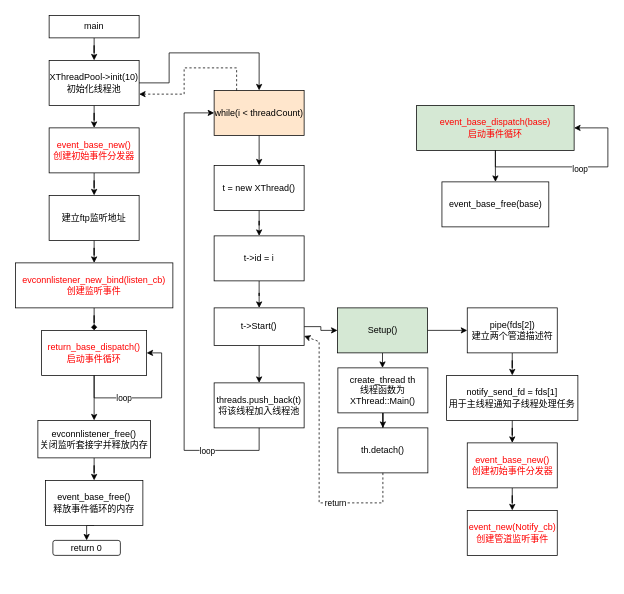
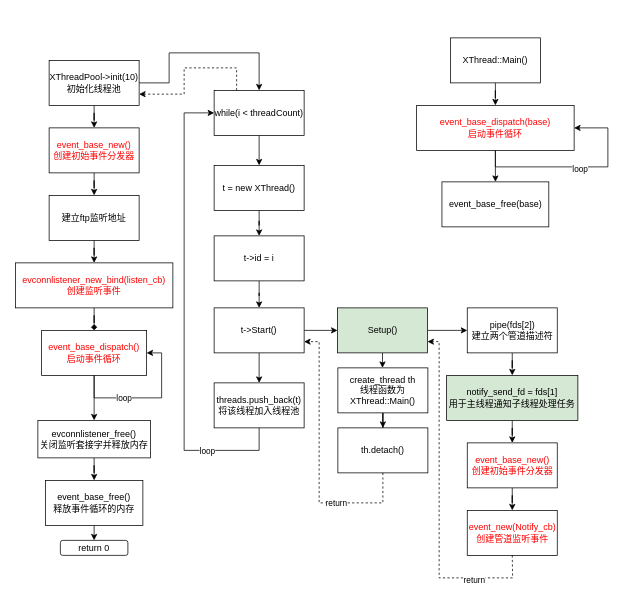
node "main": removed
edge "main" -> "XThreadPool->init(10) 初始化线程池": removed
node "XThread::Main()": added
edge "XThread::Main()" -> "event_base_dispatch(base) 启动事件循环": added
node "while(i < threadCount)": fillcolor #ffe6cc -> #ffffff
node "event_base_dispatch(base) 启动事件循环": fillcolor #d5e8d4 -> #ffffff
node "t->Start()": size 90x38 -> 90x45
node "return_base_dispatch() 启动事件循环": label "return_base_dispatch() 启动事件循环" -> "event_base_dispatch() 启动事件循环"
node "notify_send_fd = fds[1] 用于主线程通知子线程处理任务": fillcolor #ffffff -> #d5e8d4
node "return 0": moved (87, 548) -> (94, 548)
edge "event_new(Notify_cb) 创建管道监听事件" -> "Setup()": added, label "return"
